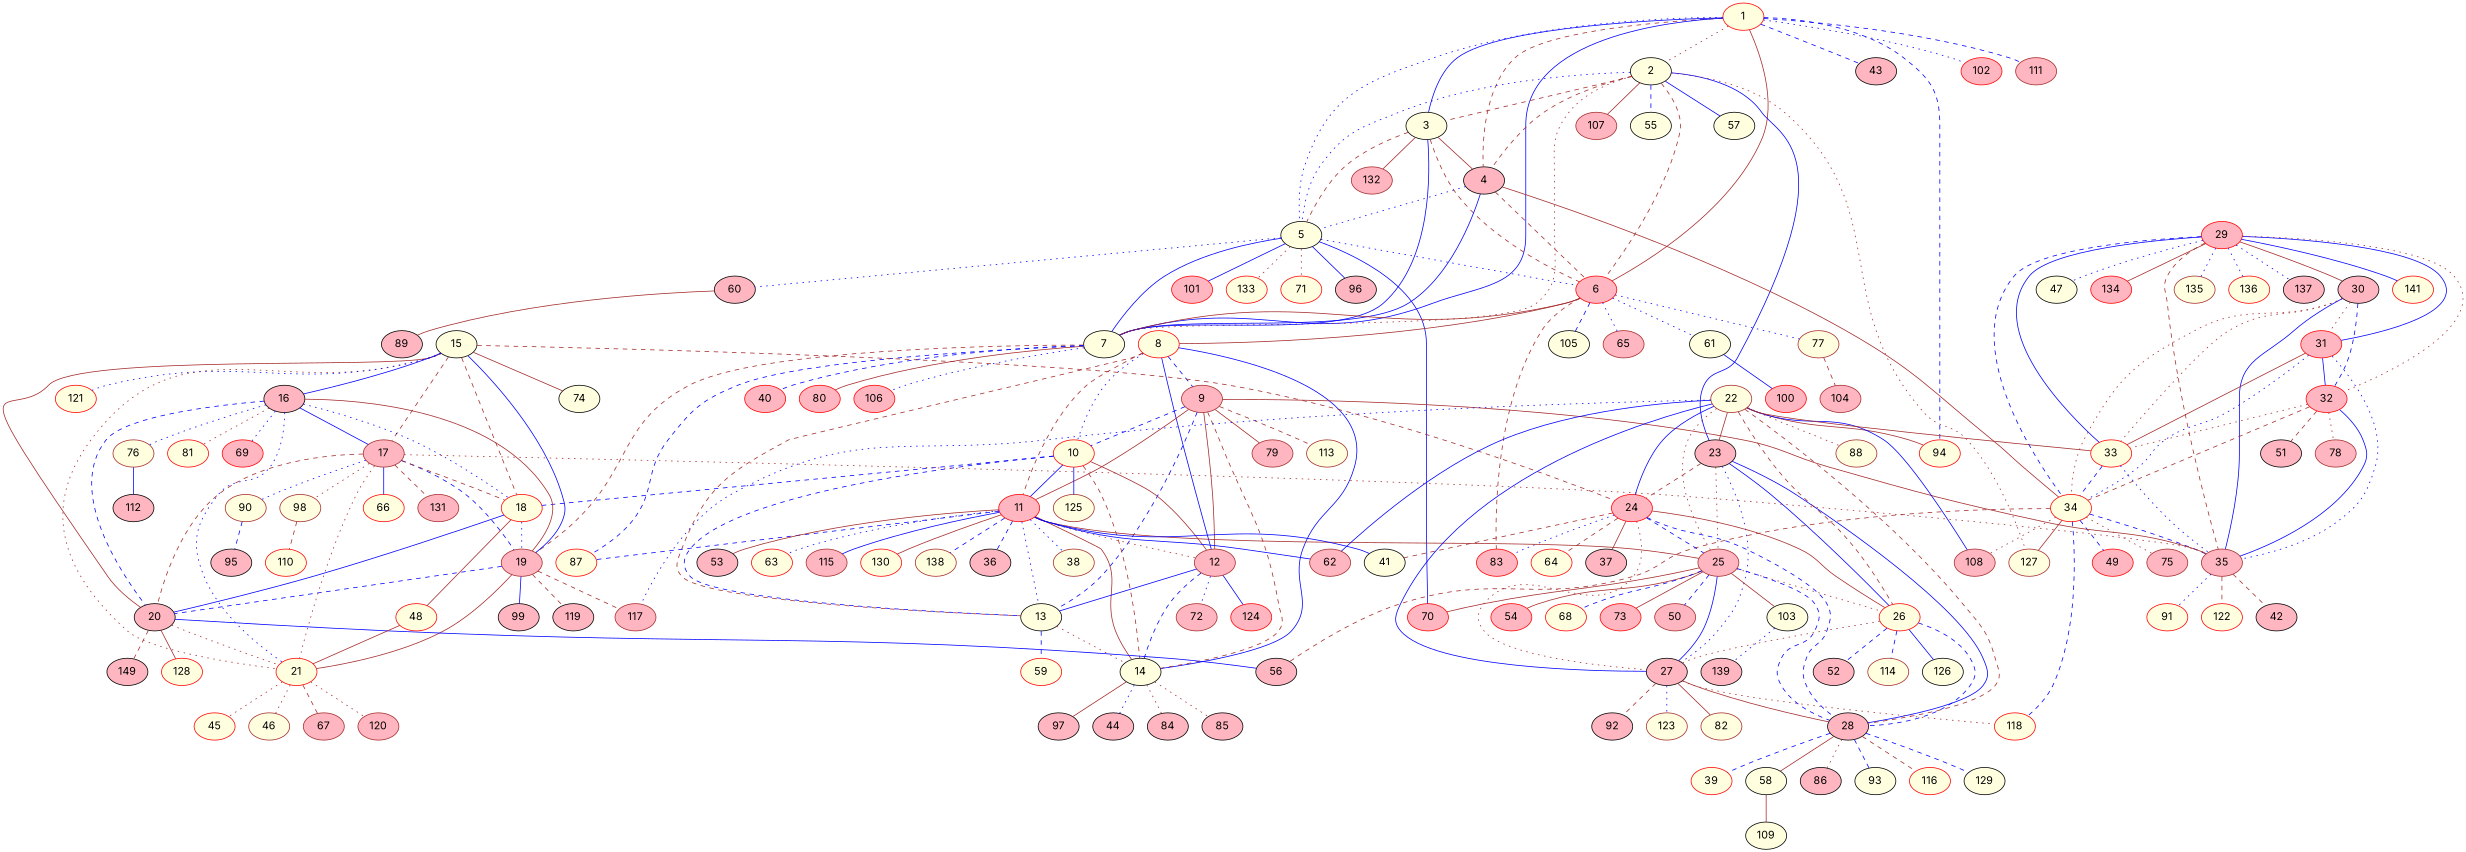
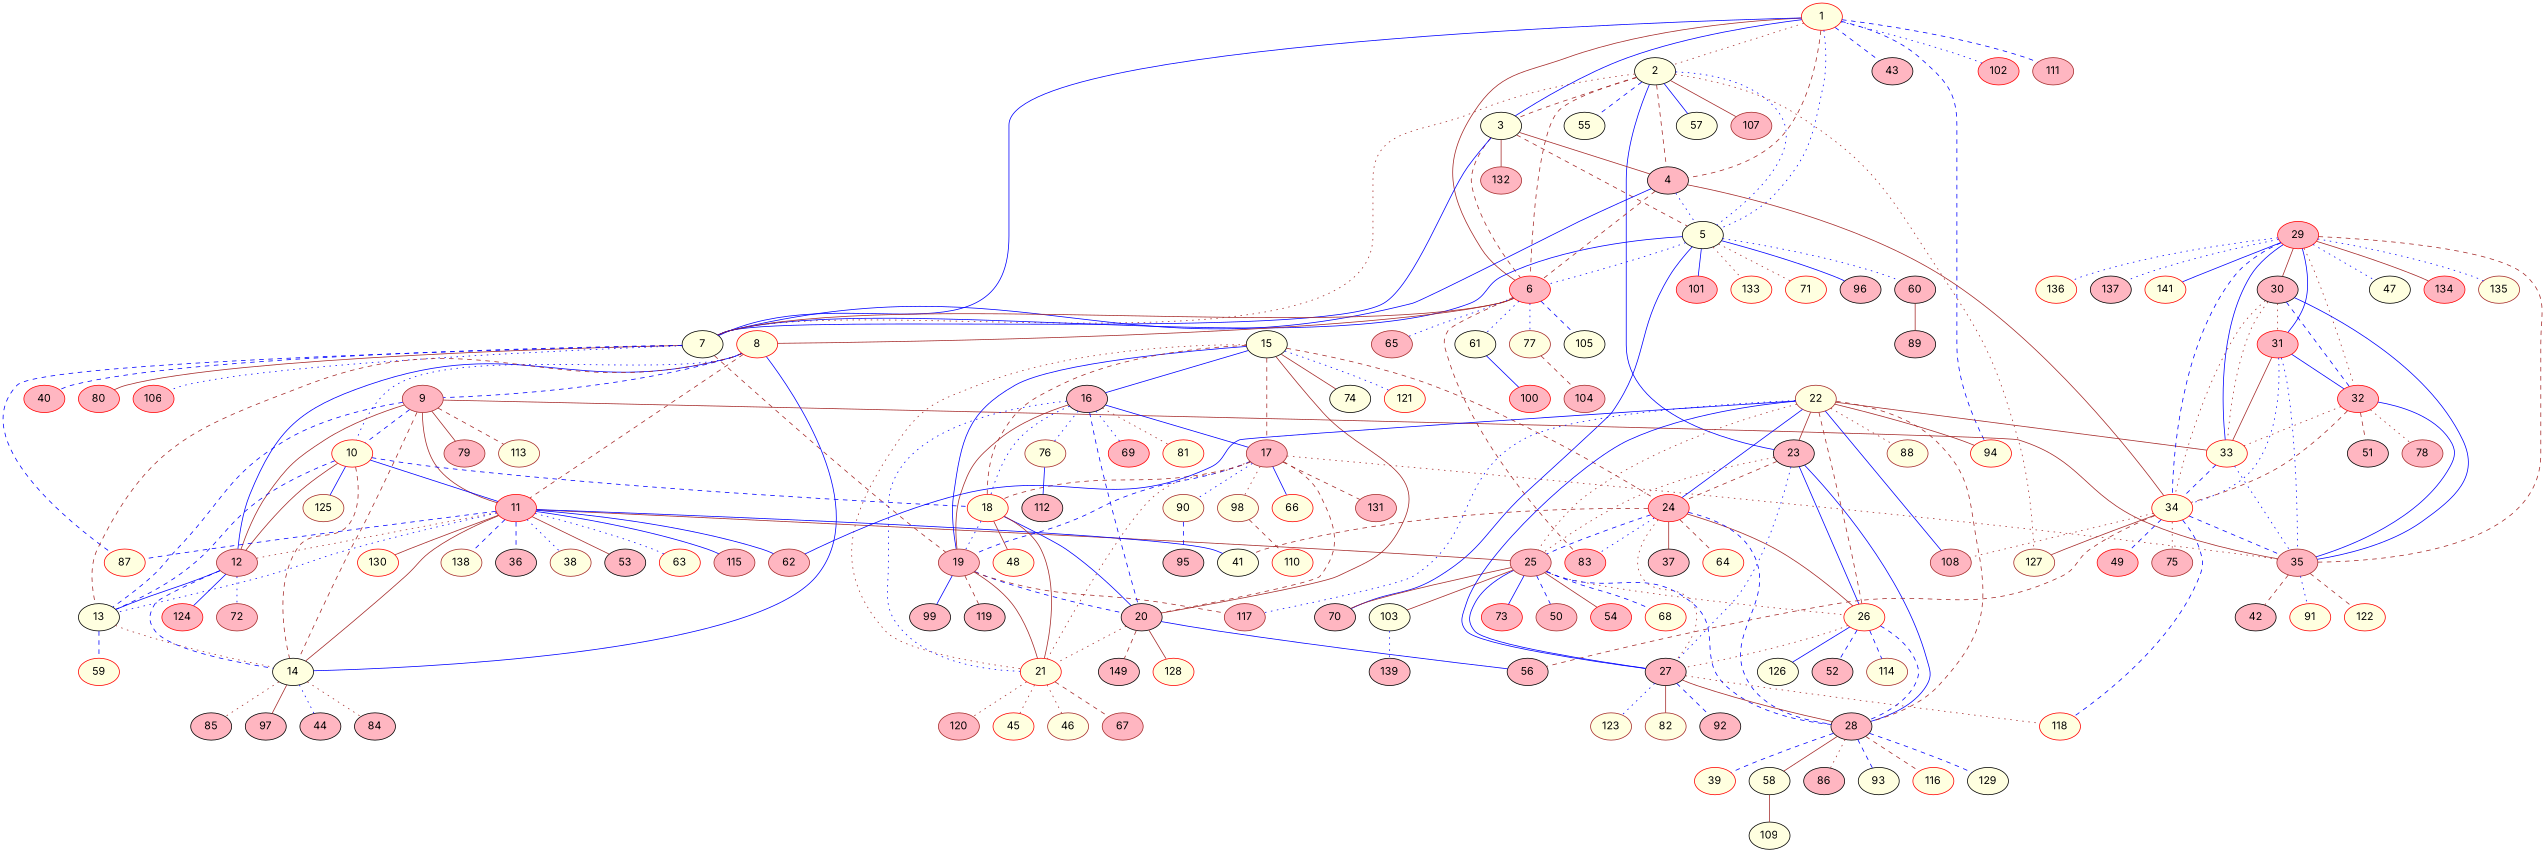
edge "25" -- "73": color brown -> blue
node "70": color red -> black
edge "48" -- "21": now "18" -- "21"
edge "27" -- "92": color brown -> blue
